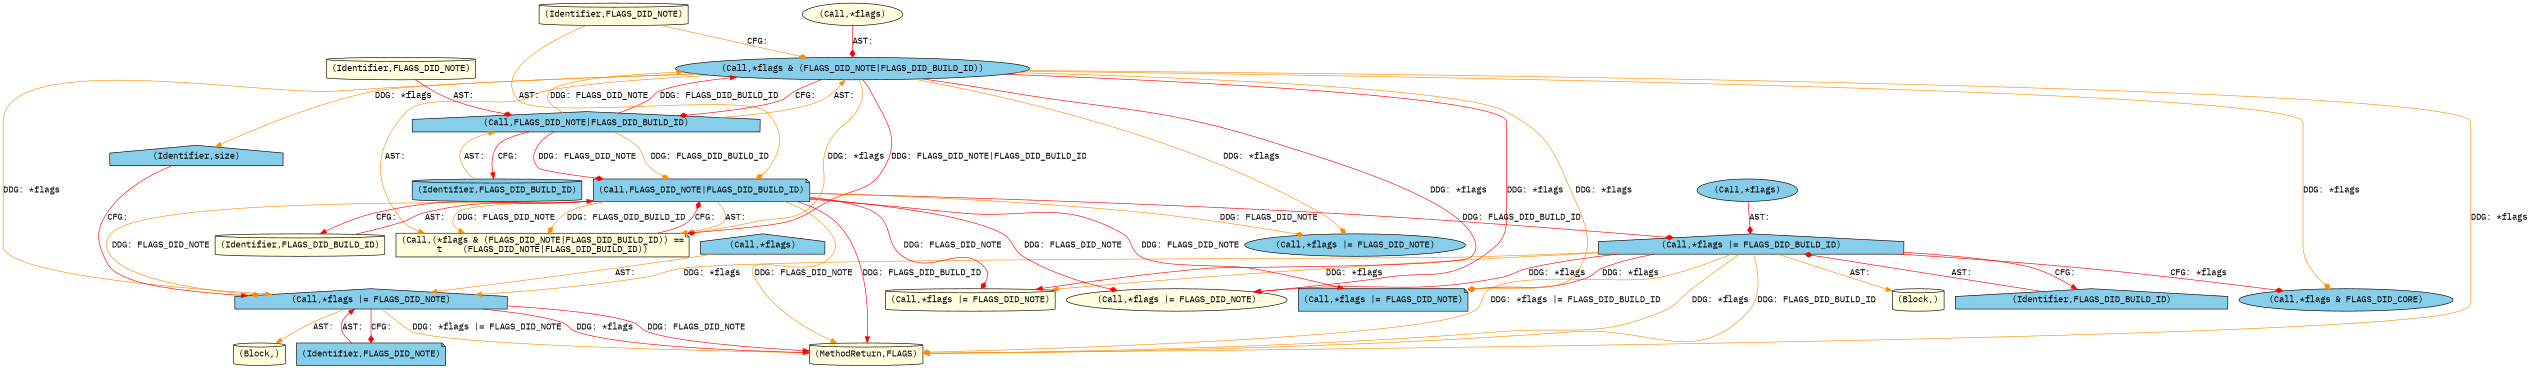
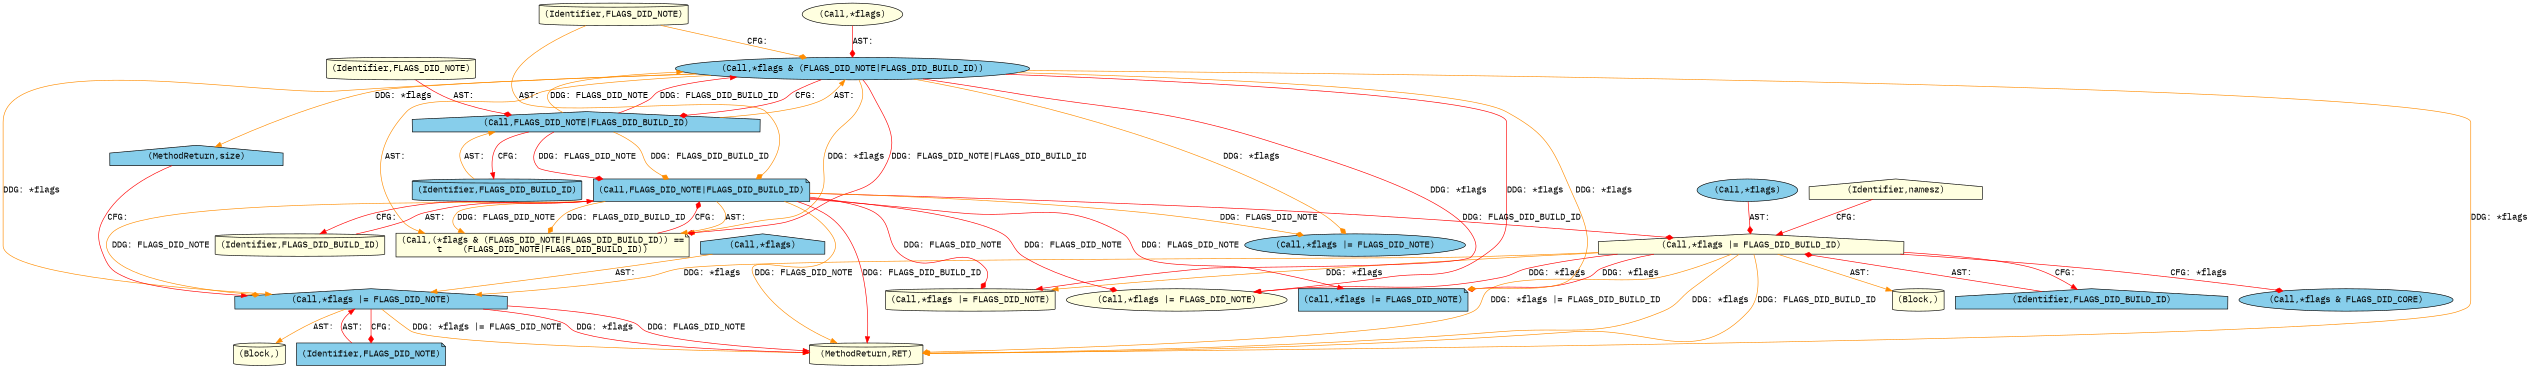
edge "(Call,*flags & (FLAGS_DID_NOTE|FLAGS_DID_BUILD_ID))" -> "(Call,*flags & FLAGS_DID_CORE)": removed, label "DDG: *flags"
node "(Identifier,size)": label "(Identifier,size)" -> "(MethodReturn,size)"
node "(Identifier,namesz)": added
node "(Call,*flags |= FLAGS_DID_BUILD_ID)": fillcolor skyblue -> lightyellow
node "(MethodReturn,FLAGS)": label "(MethodReturn,FLAGS)" -> "(MethodReturn,RET)"
